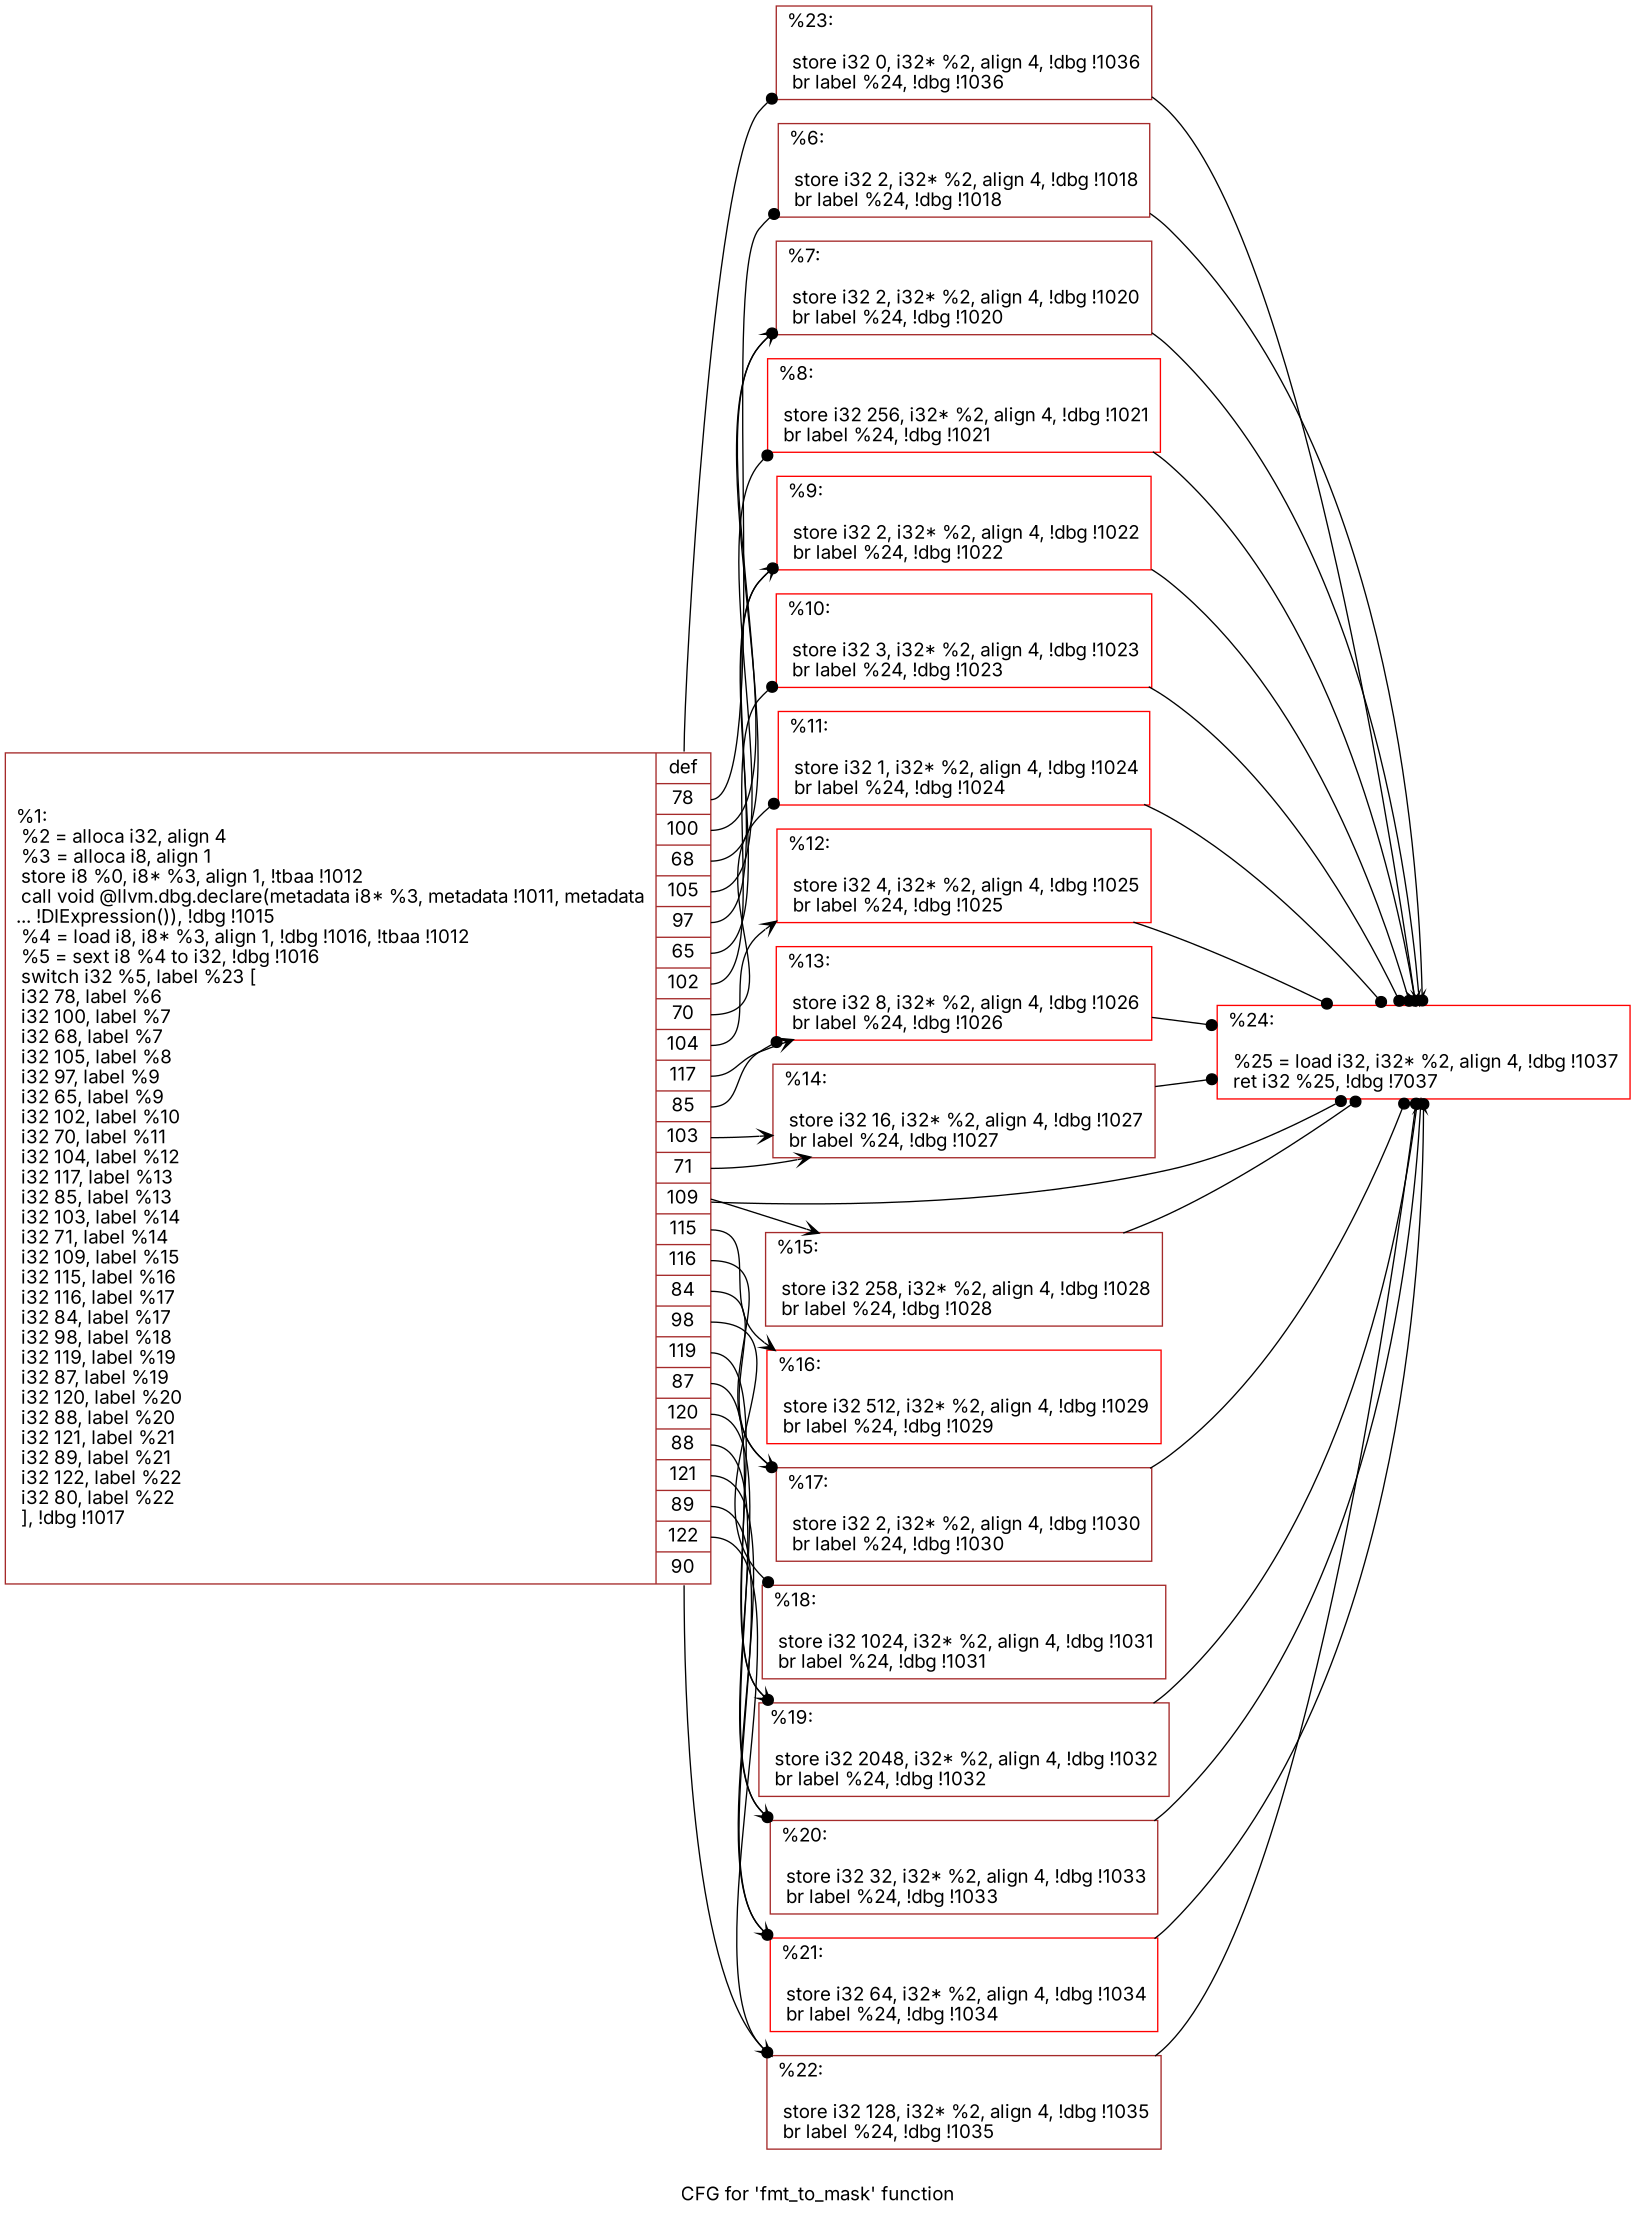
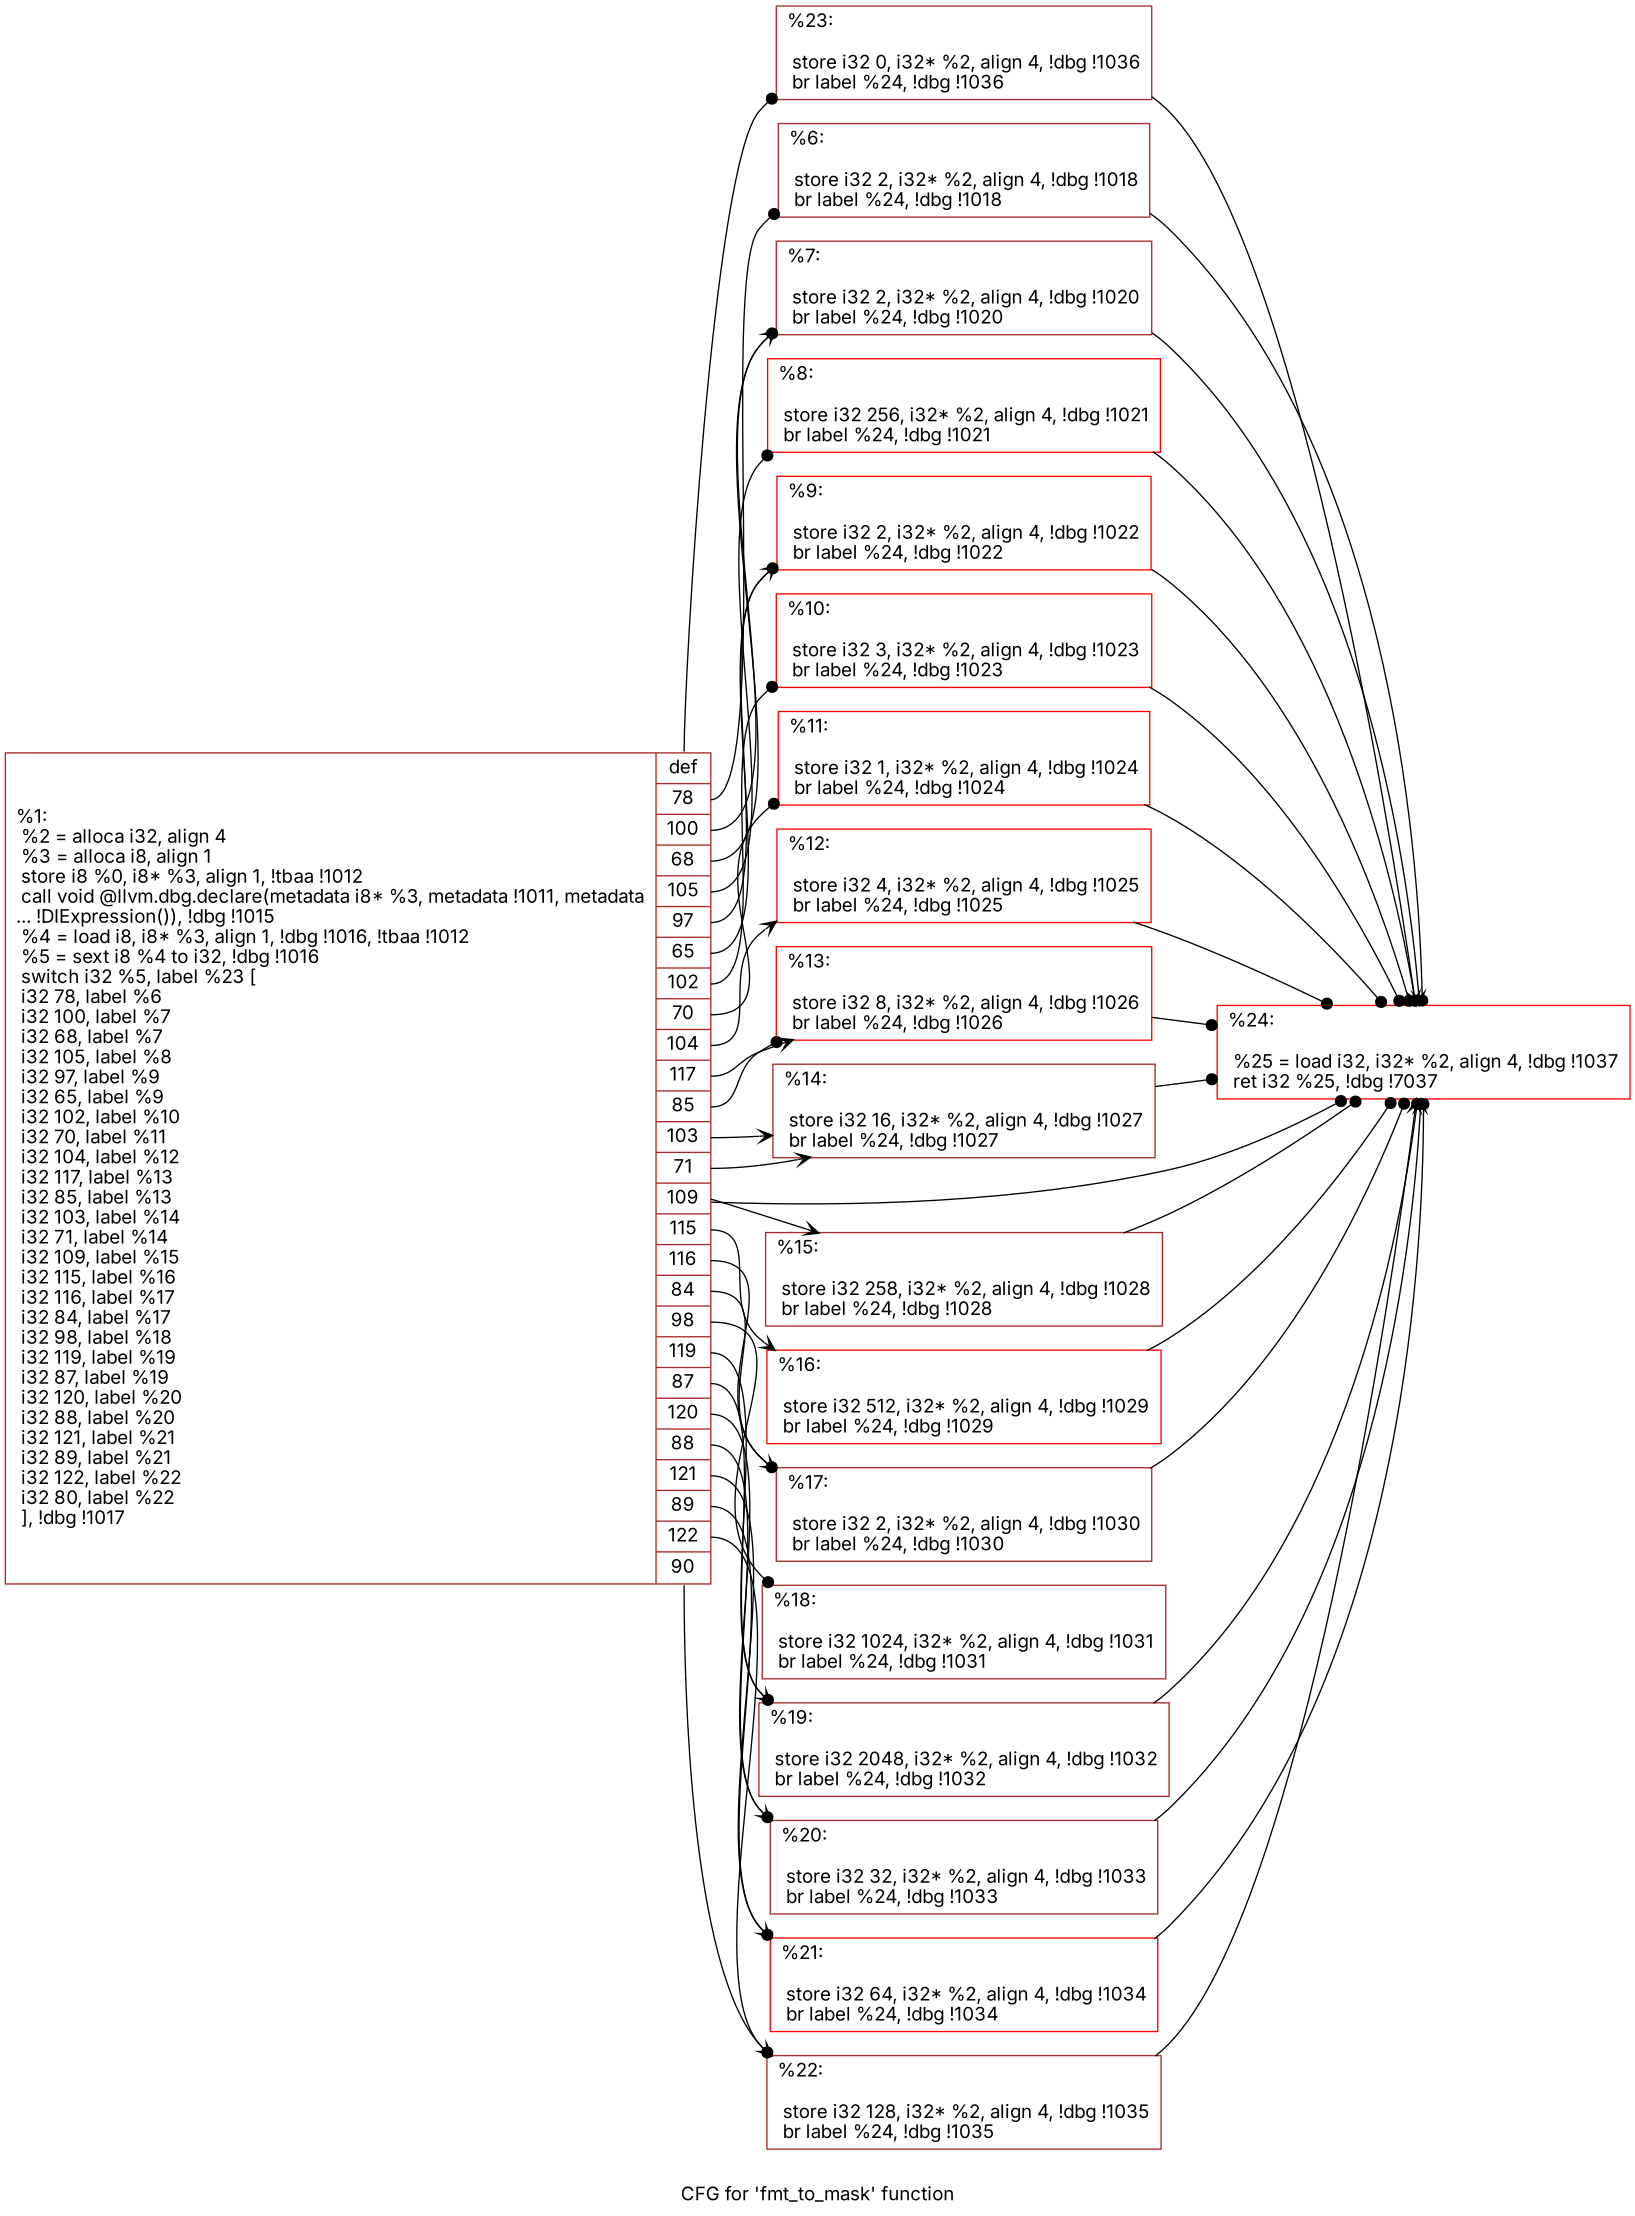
edge "%16:" -> "%24:": added
edge "%22:" -> "%24:": arrowhead dot -> vee
